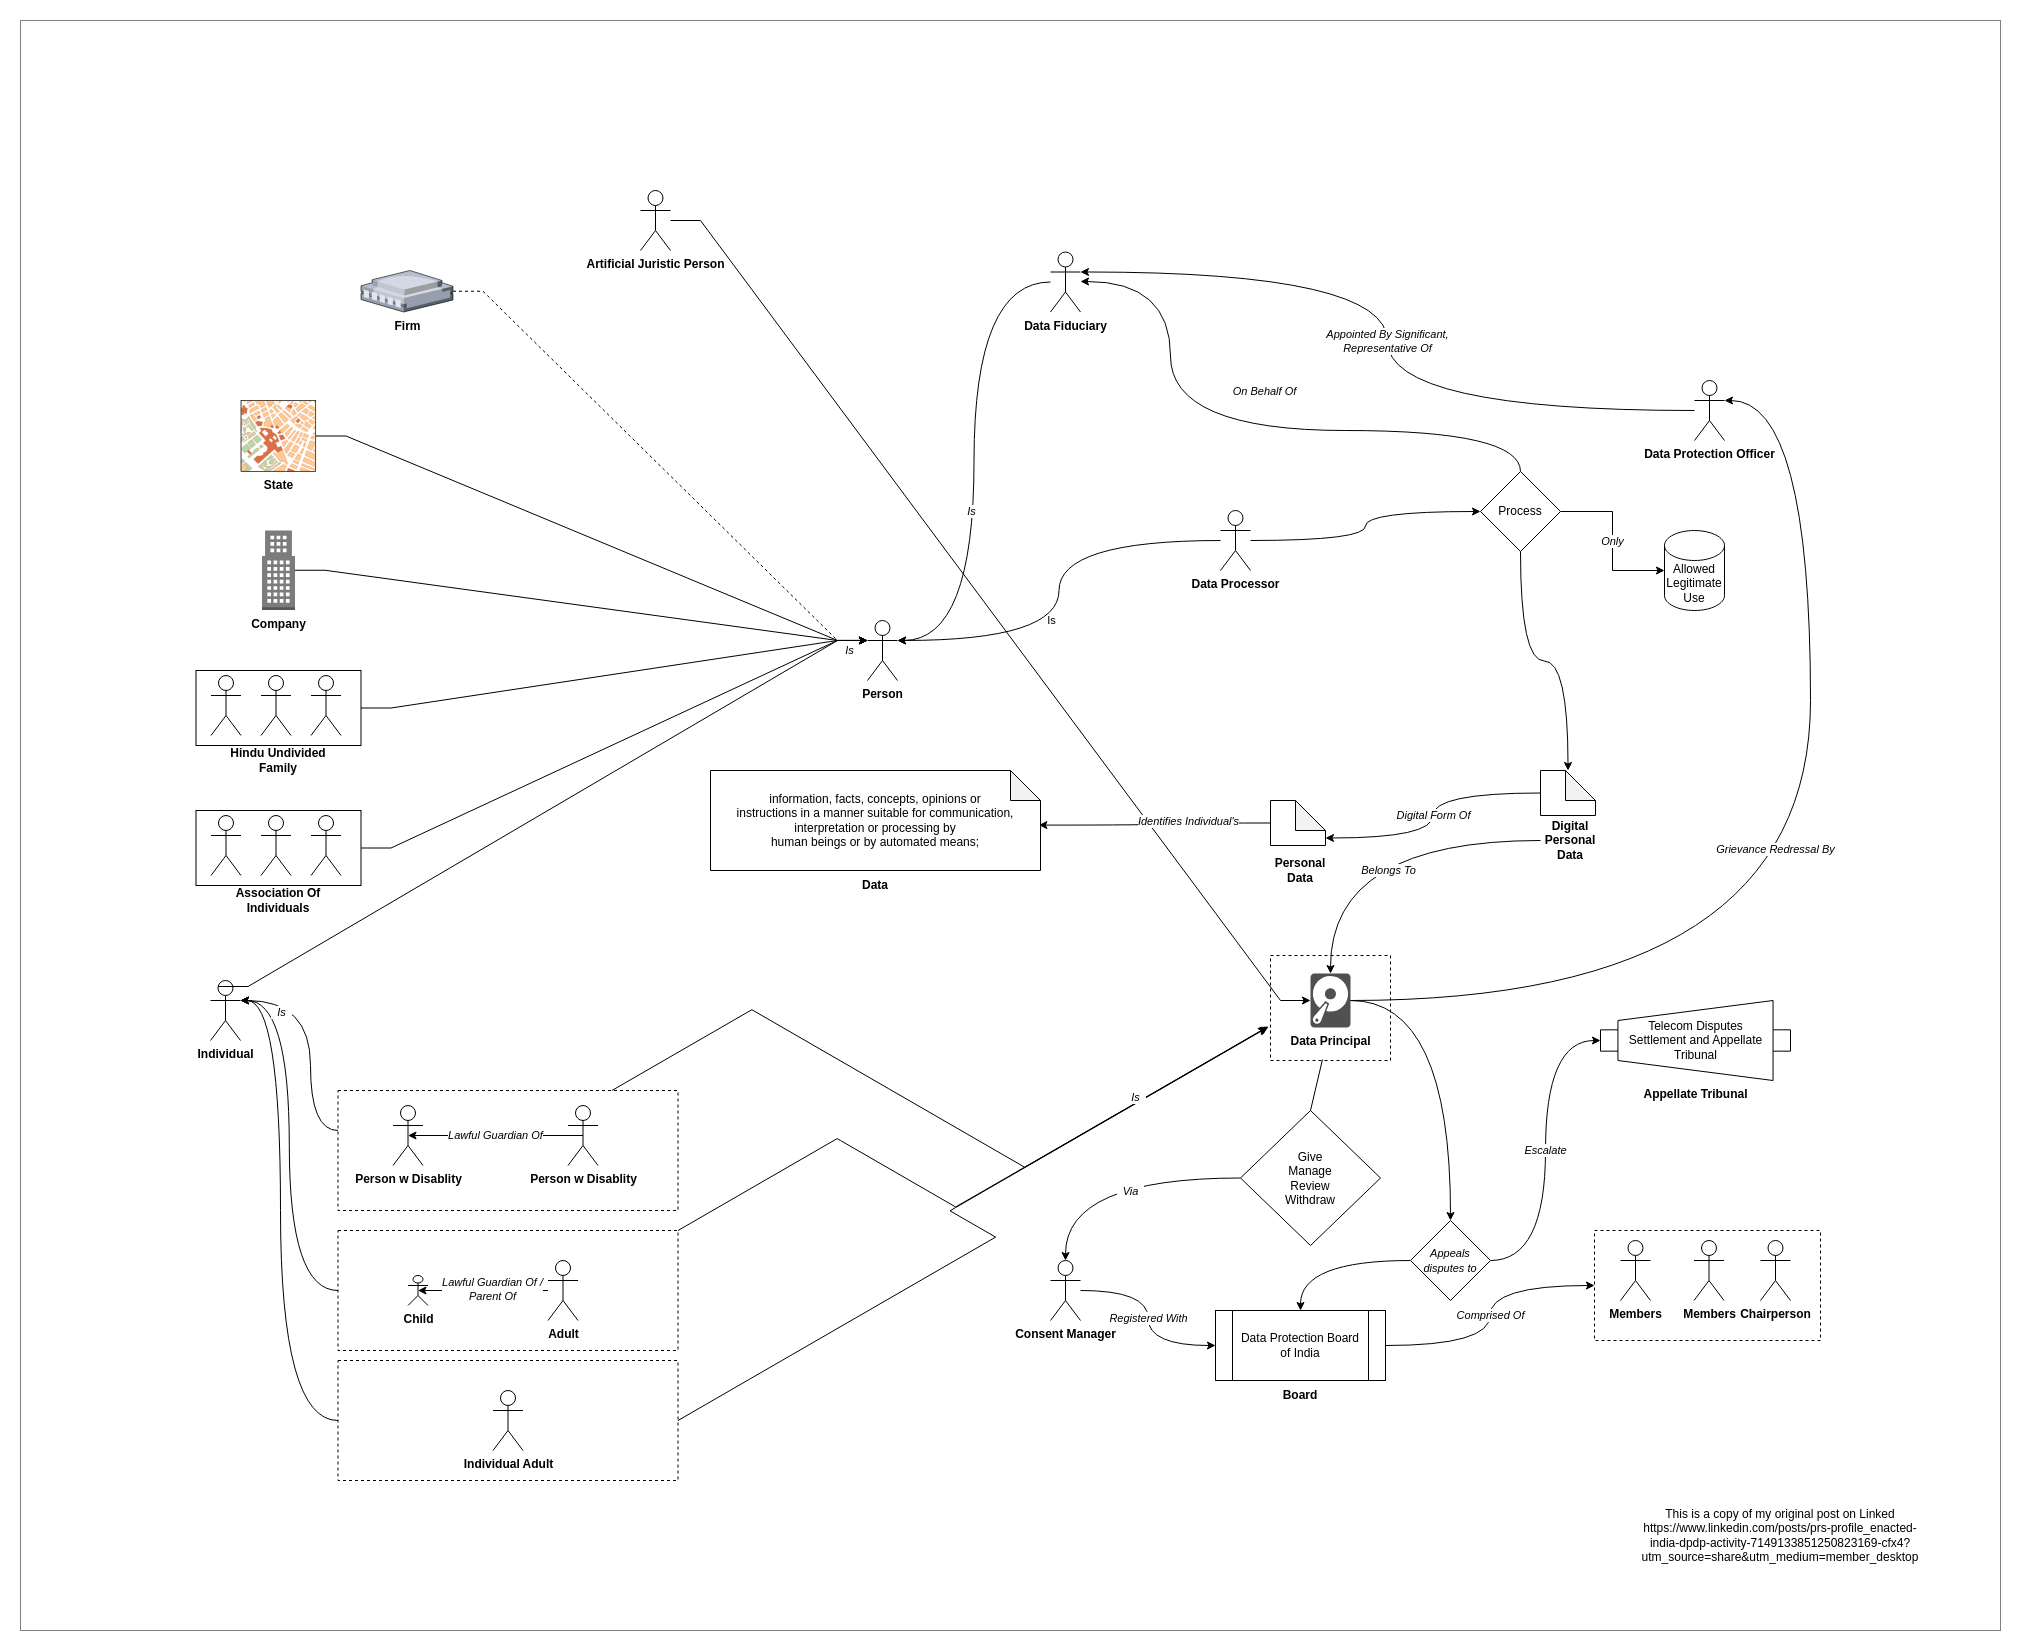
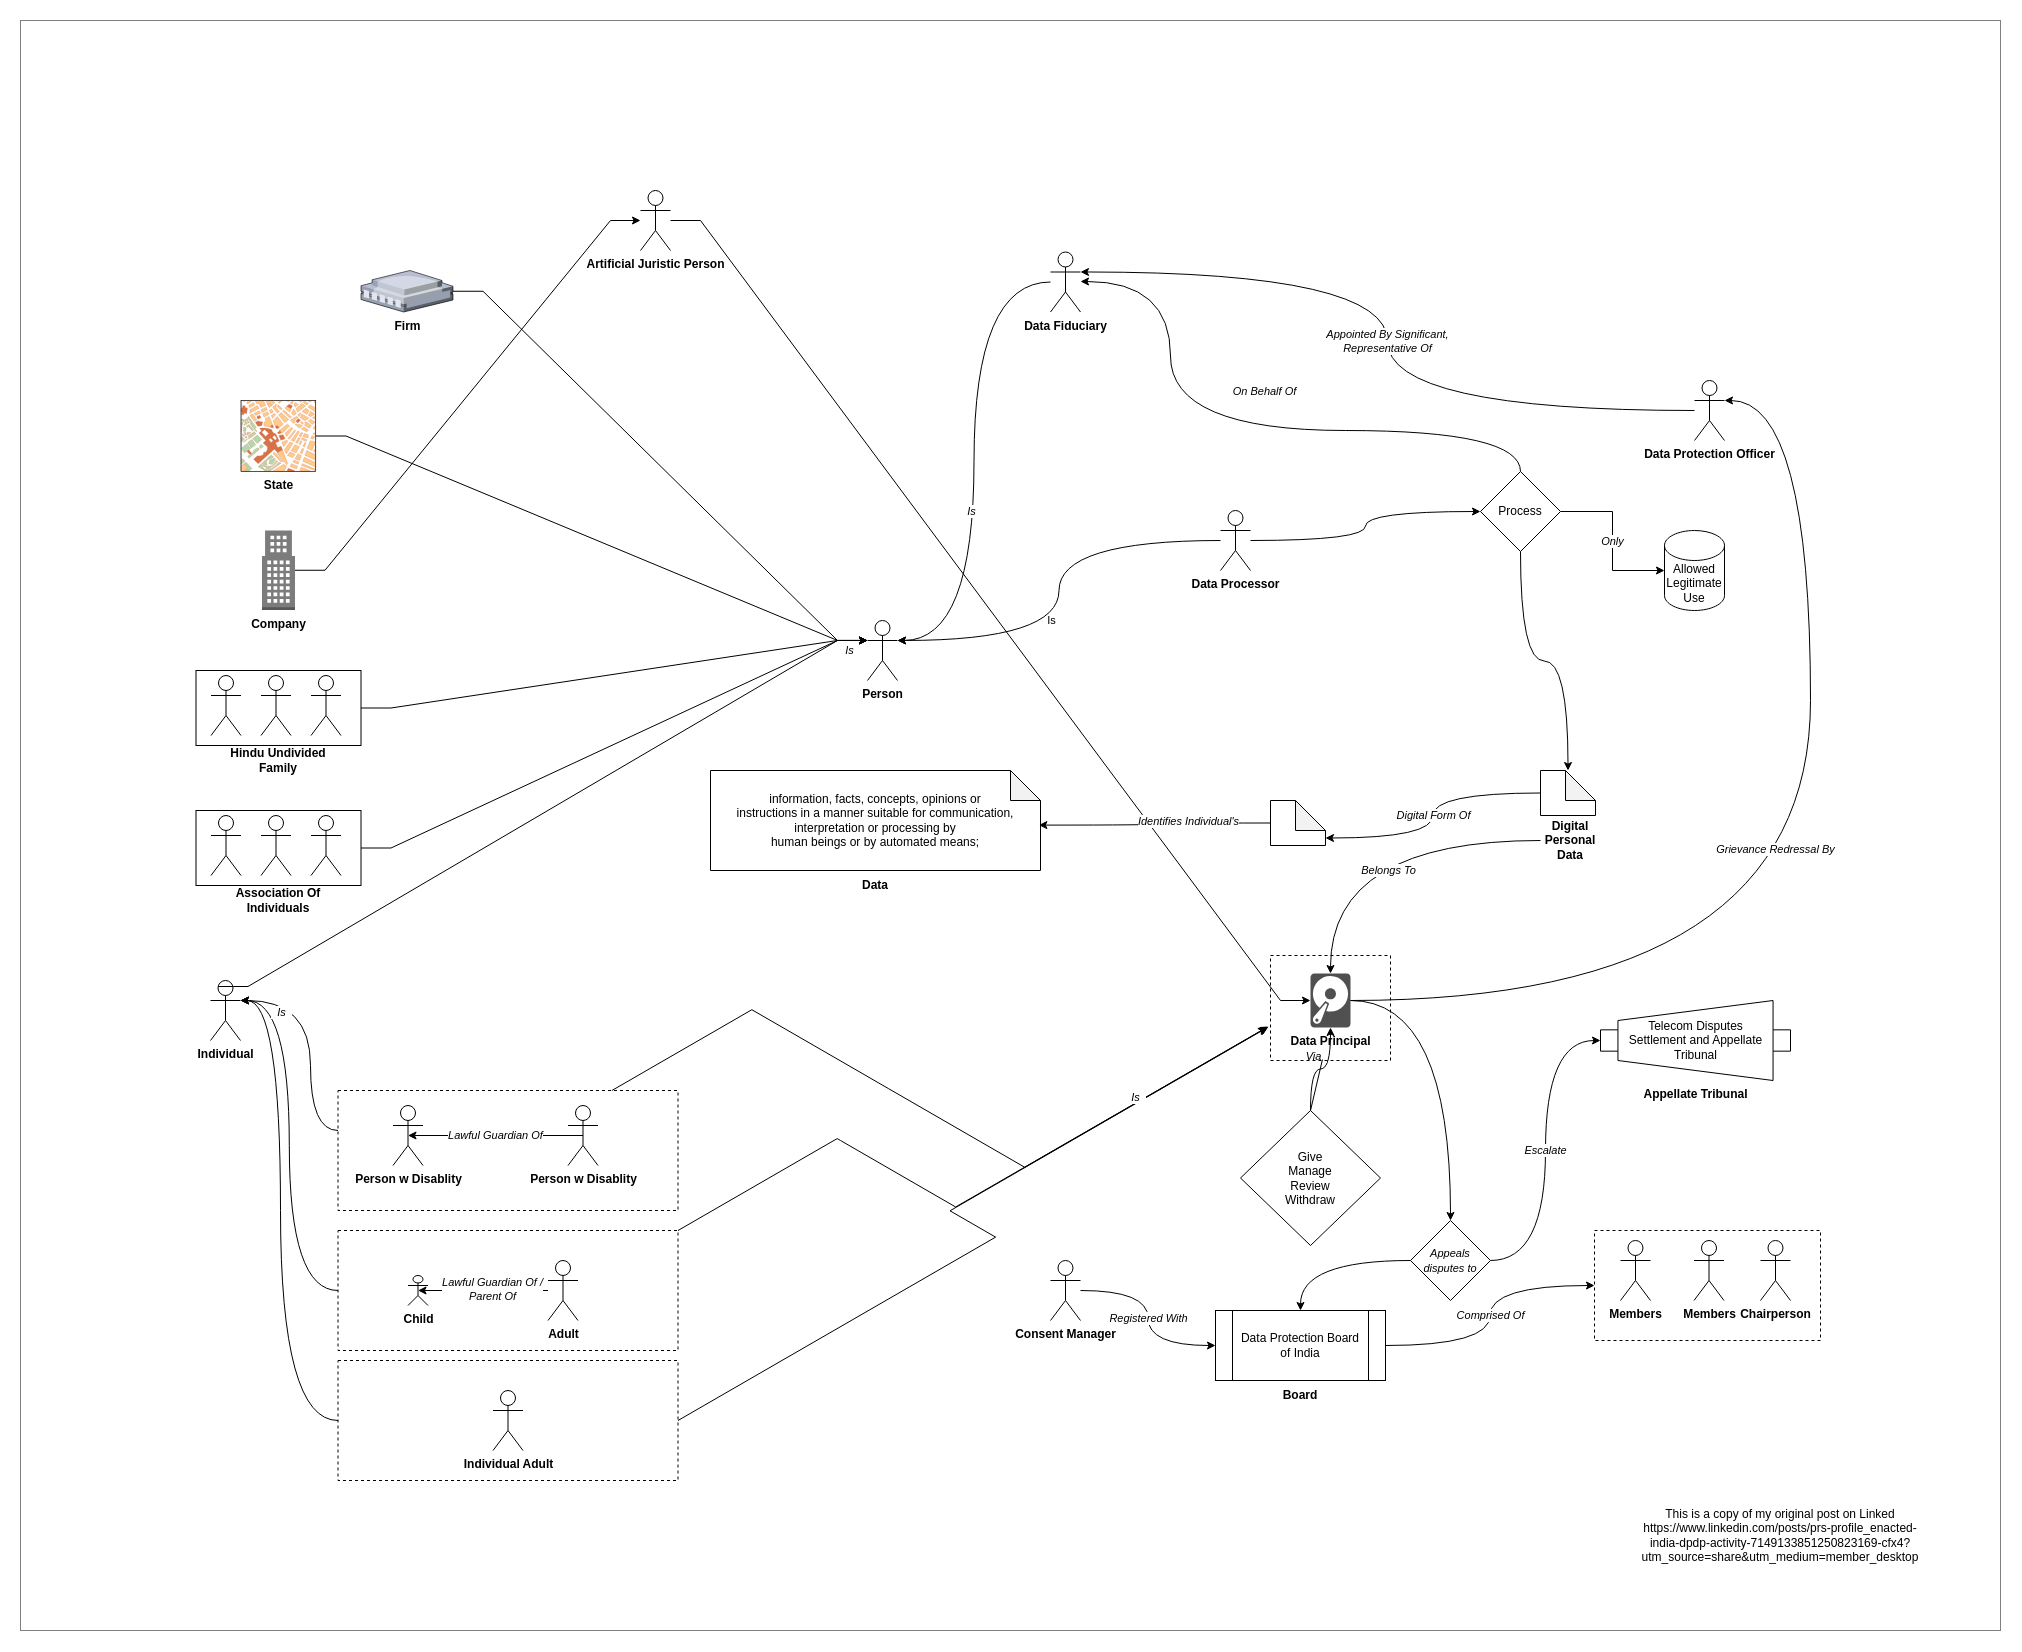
edge "Firm" -> "Person": style dashed -> solid
edge "Company" -> "Person": now "Company" -> "Artificial Juristic Person"
node "Personal Data": removed
edge "Give Manage Review Withdraw" -> "Consent Manager": now "Give Manage Review Withdraw" -> "Data Principal"
